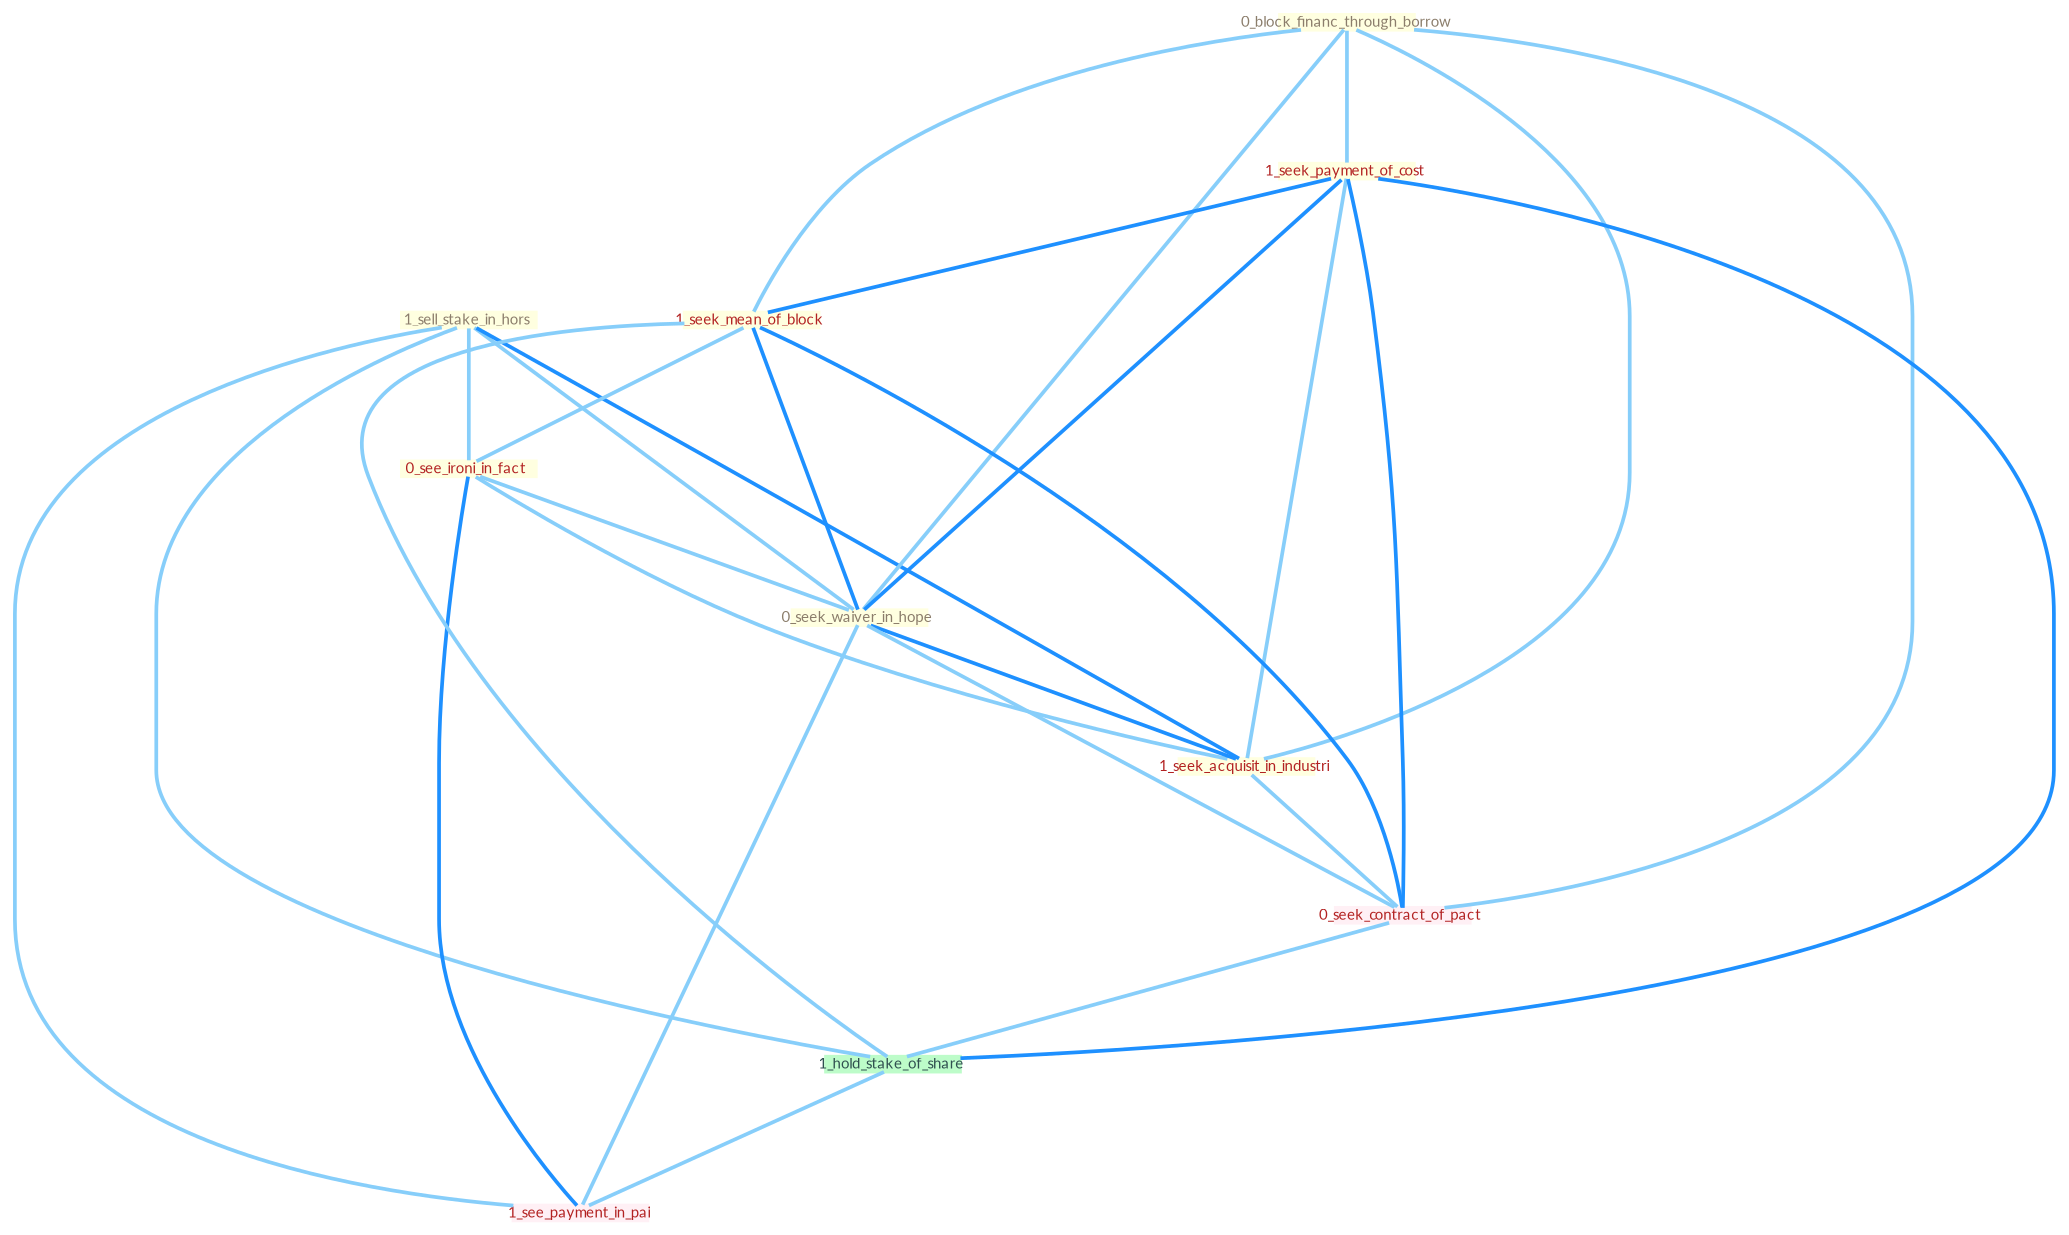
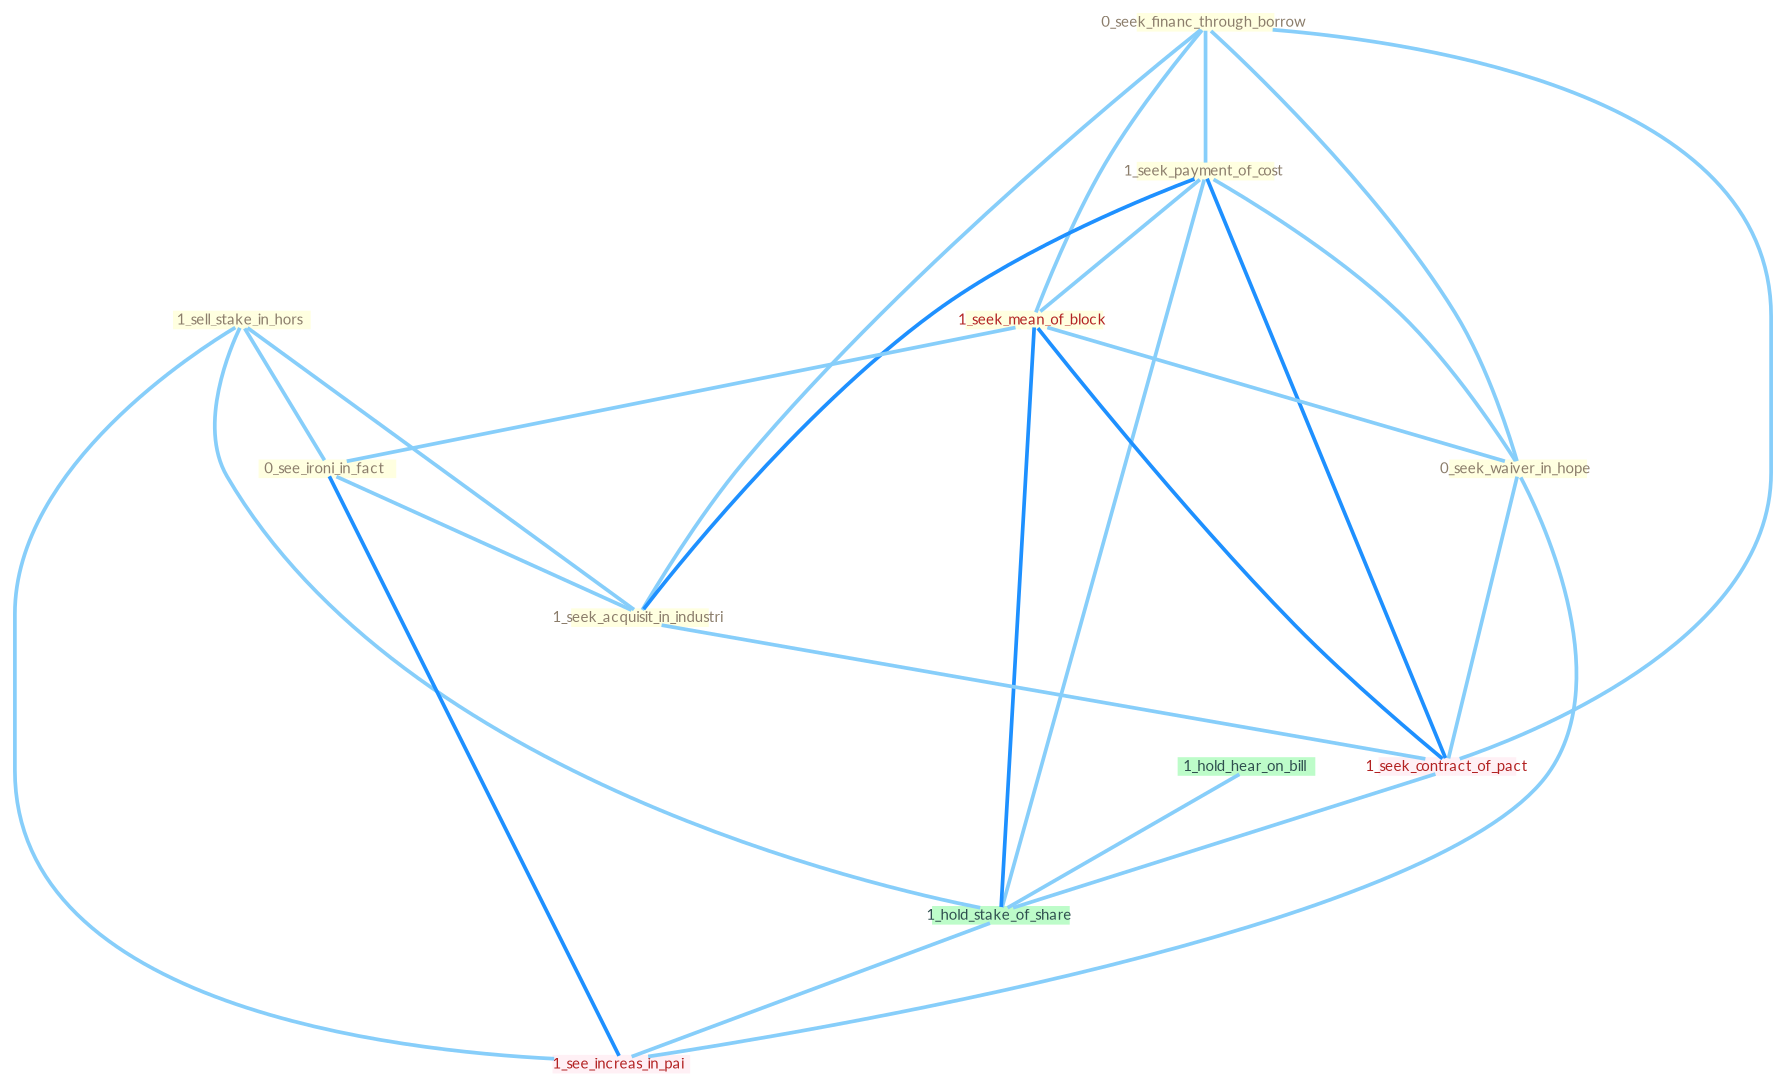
node "0_block_financ_through_borrow": label "0_block_financ_through_borrow" -> "0_seek_financ_through_borrow"
node "1_seek_payment_of_cost": fontcolor #b22222 -> #8b7d6b
edge "1_seek_payment_of_cost" -- "1_seek_mean_of_block": color #1e90ff -> #87cefa
edge "1_seek_payment_of_cost" -- "0_seek_waiver_in_hope": color #1e90ff -> #87cefa
edge "1_seek_payment_of_cost" -- "1_seek_acquisit_in_industri": color #87cefa -> #1e90ff
node "0_see_ironi_in_fact": fontcolor #b22222 -> #8b7d6b
edge "1_sell_stake_in_hors" -- "0_seek_waiver_in_hope": removed
edge "1_seek_mean_of_block" -- "0_seek_waiver_in_hope": color #1e90ff -> #87cefa
edge "0_see_ironi_in_fact" -- "0_seek_waiver_in_hope": removed
edge "1_sell_stake_in_hors" -- "1_seek_acquisit_in_industri": color #1e90ff -> #87cefa
edge "1_seek_mean_of_block" -- "1_hold_stake_of_share": color #87cefa -> #1e90ff
edge "0_seek_waiver_in_hope" -- "1_seek_acquisit_in_industri": removed
node "1_hold_hear_on_bill": added
node "1_seek_acquisit_in_industri": fontcolor #b22222 -> #8b7d6b
edge "1_seek_payment_of_cost" -- "1_hold_stake_of_share": color #1e90ff -> #87cefa
node "0_seek_contract_of_pact": label "0_seek_contract_of_pact" -> "1_seek_contract_of_pact"
node "1_see_payment_in_pai": label "1_see_payment_in_pai" -> "1_see_increas_in_pai"
